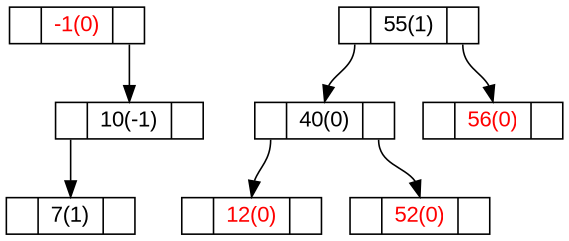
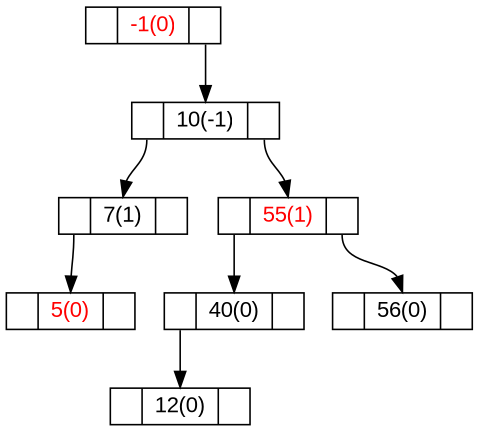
node "55(1)": fontcolor black -> red
node "56(0)": fontcolor red -> black
edge "10(-1)" -> "55(1)": added
node "12(0)": fontcolor red -> black
node "52(0)": removed
node "5(0)": added
